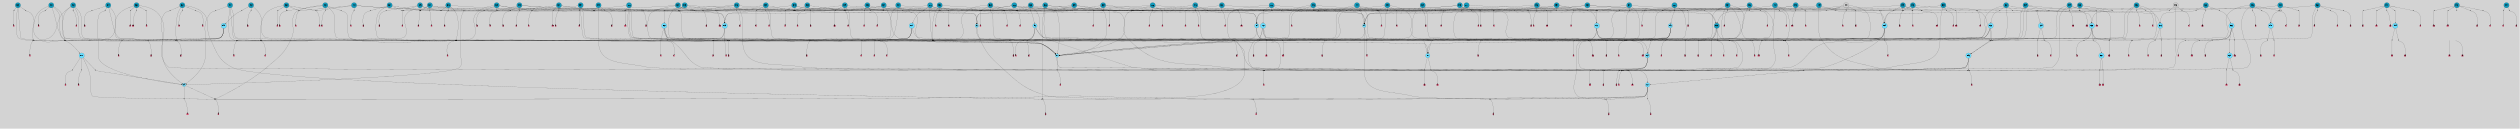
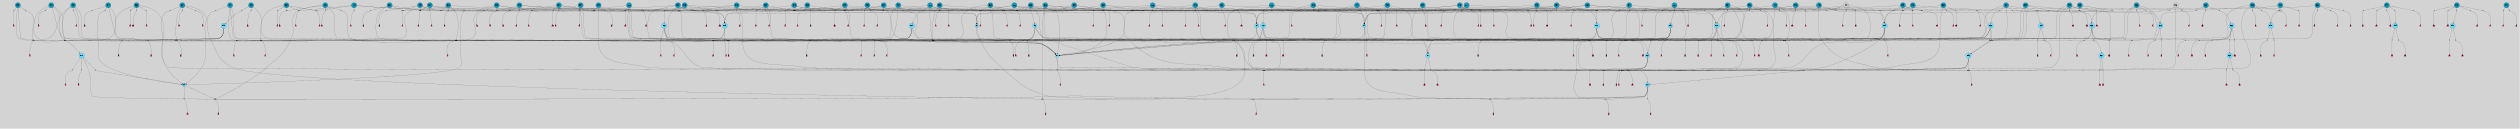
node "T212": fillcolor #1199bb -> #66ddff
node "T412": added
